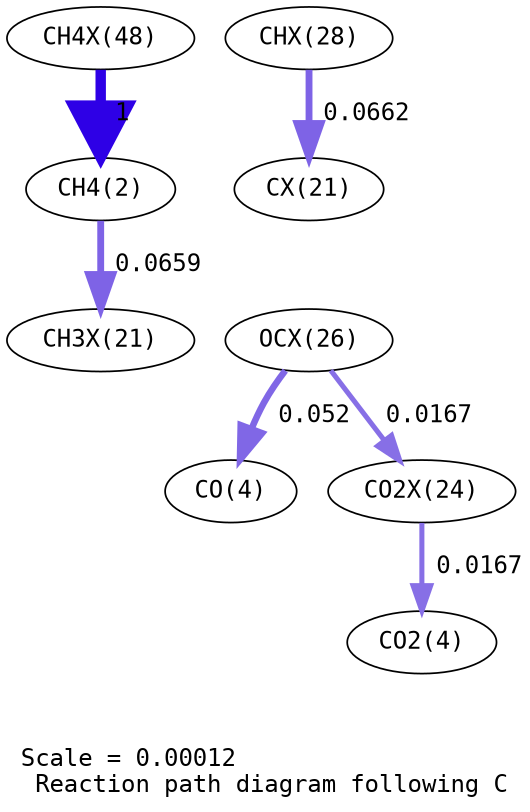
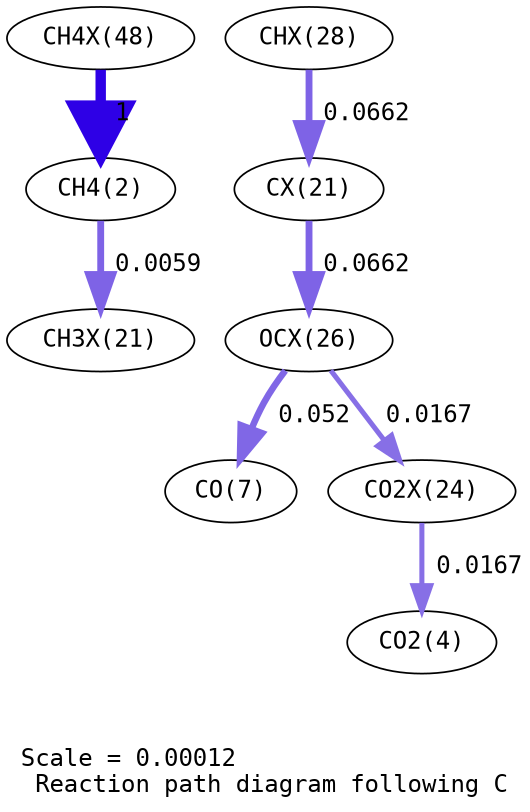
edge "CX(21)" -> "OCX(26)": added, label "0.0662"
edge "CH4(2)" -> "CH3X(21)": label " 0.0659" -> " 0.0059"
node "CO(4)": label "CO(4)" -> "CO(7)"
